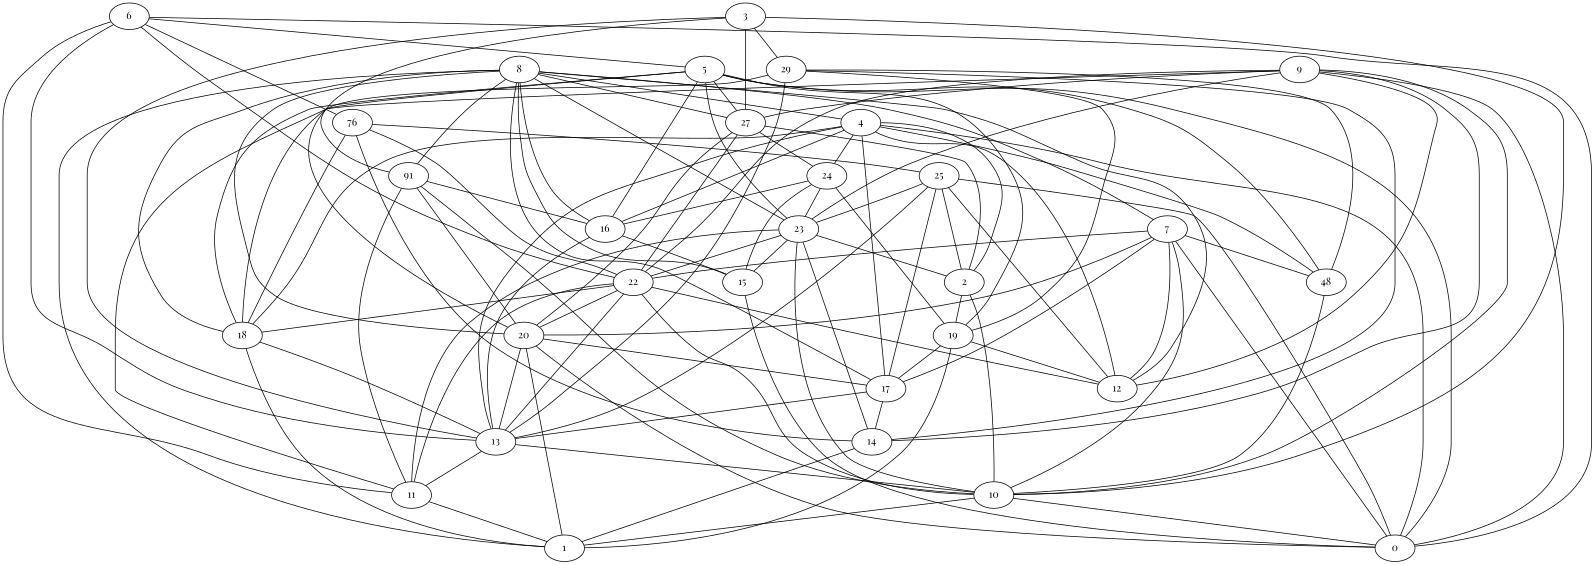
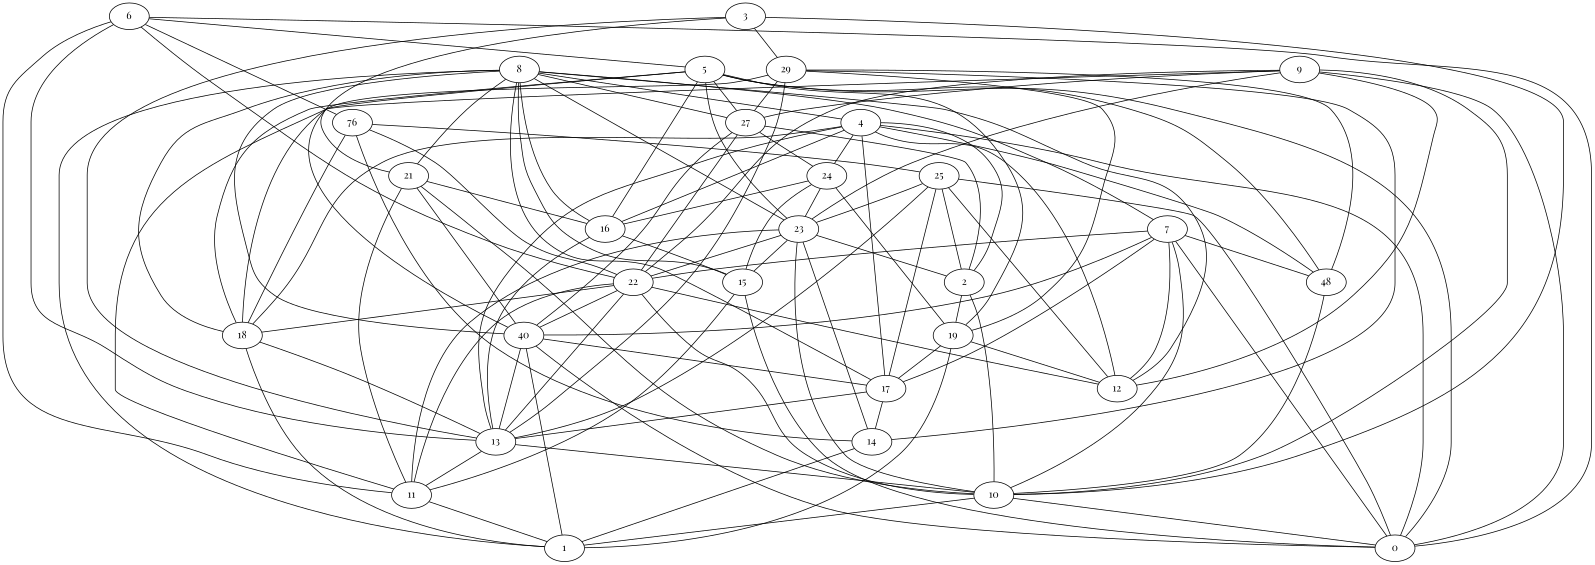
edge "3" -- "27": now "29" -- "27"
node "91": label "91" -> "21"
node "20": label "20" -> "40"
edge "9" -- "14": removed
edge "15" -- "11": added
